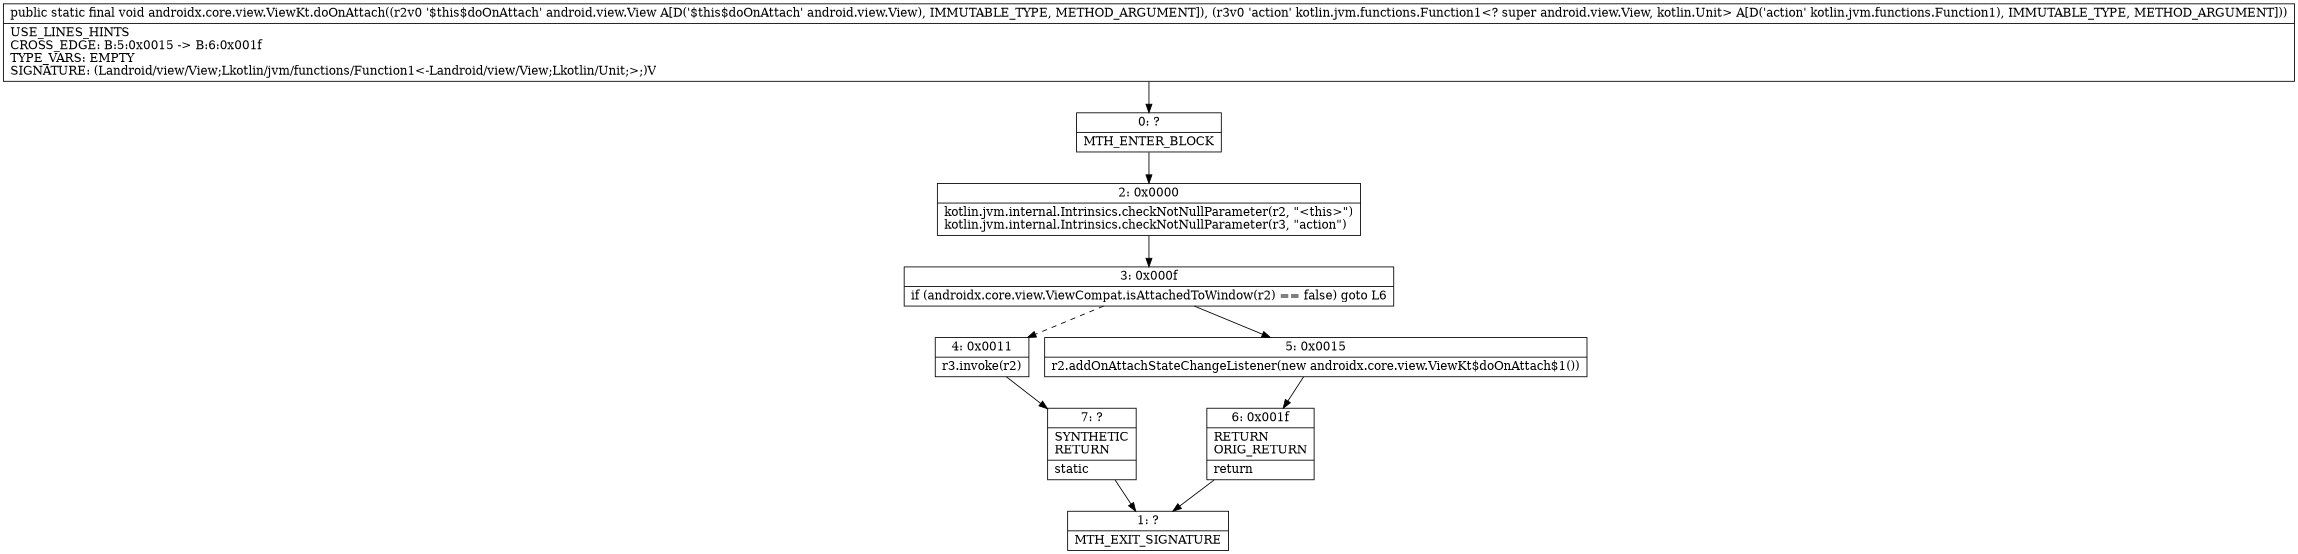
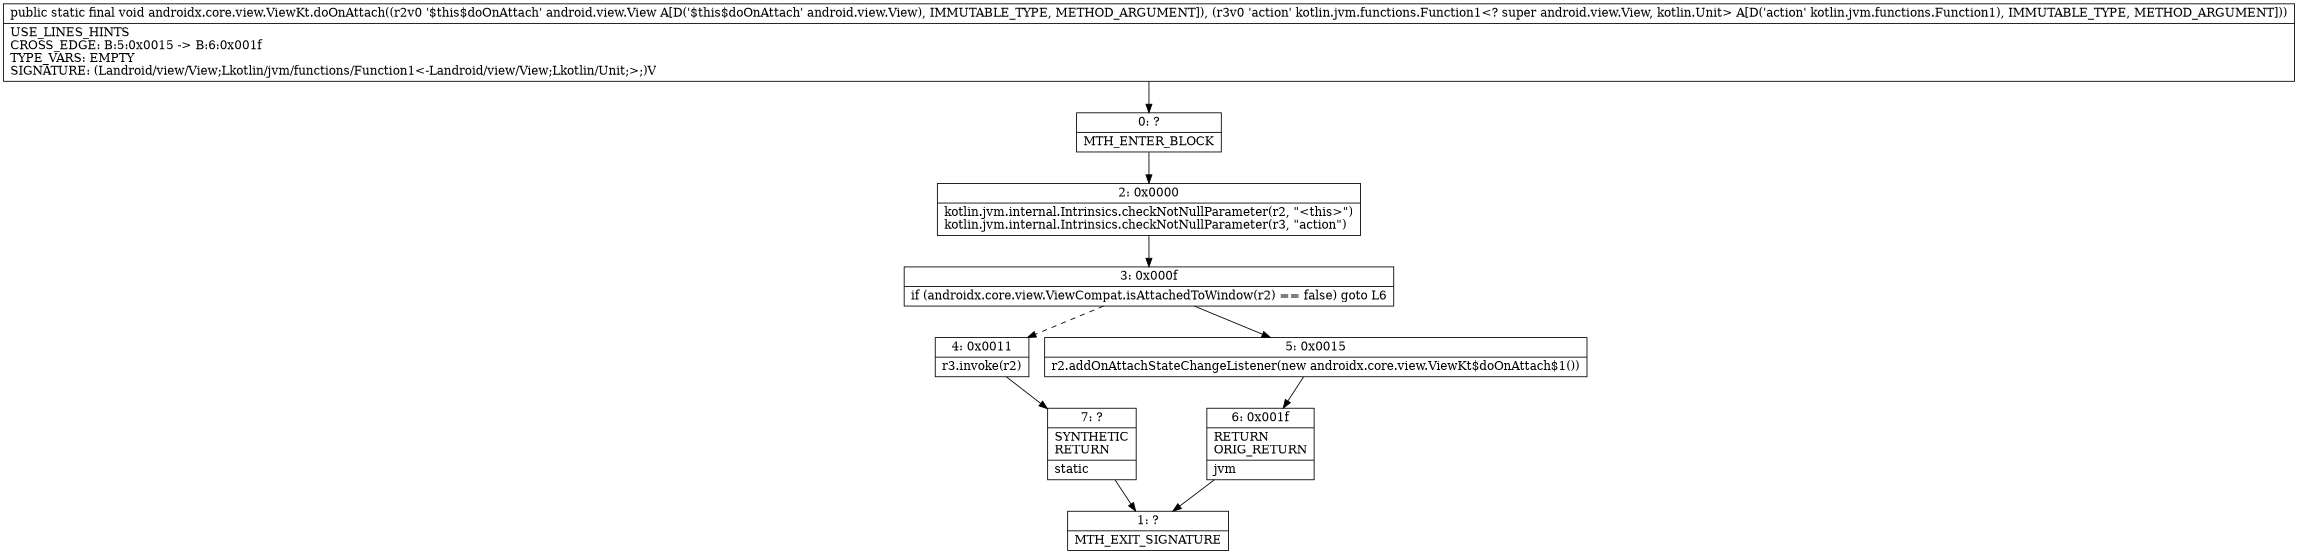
node "6: 0x001f": text "return" -> "jvm"
